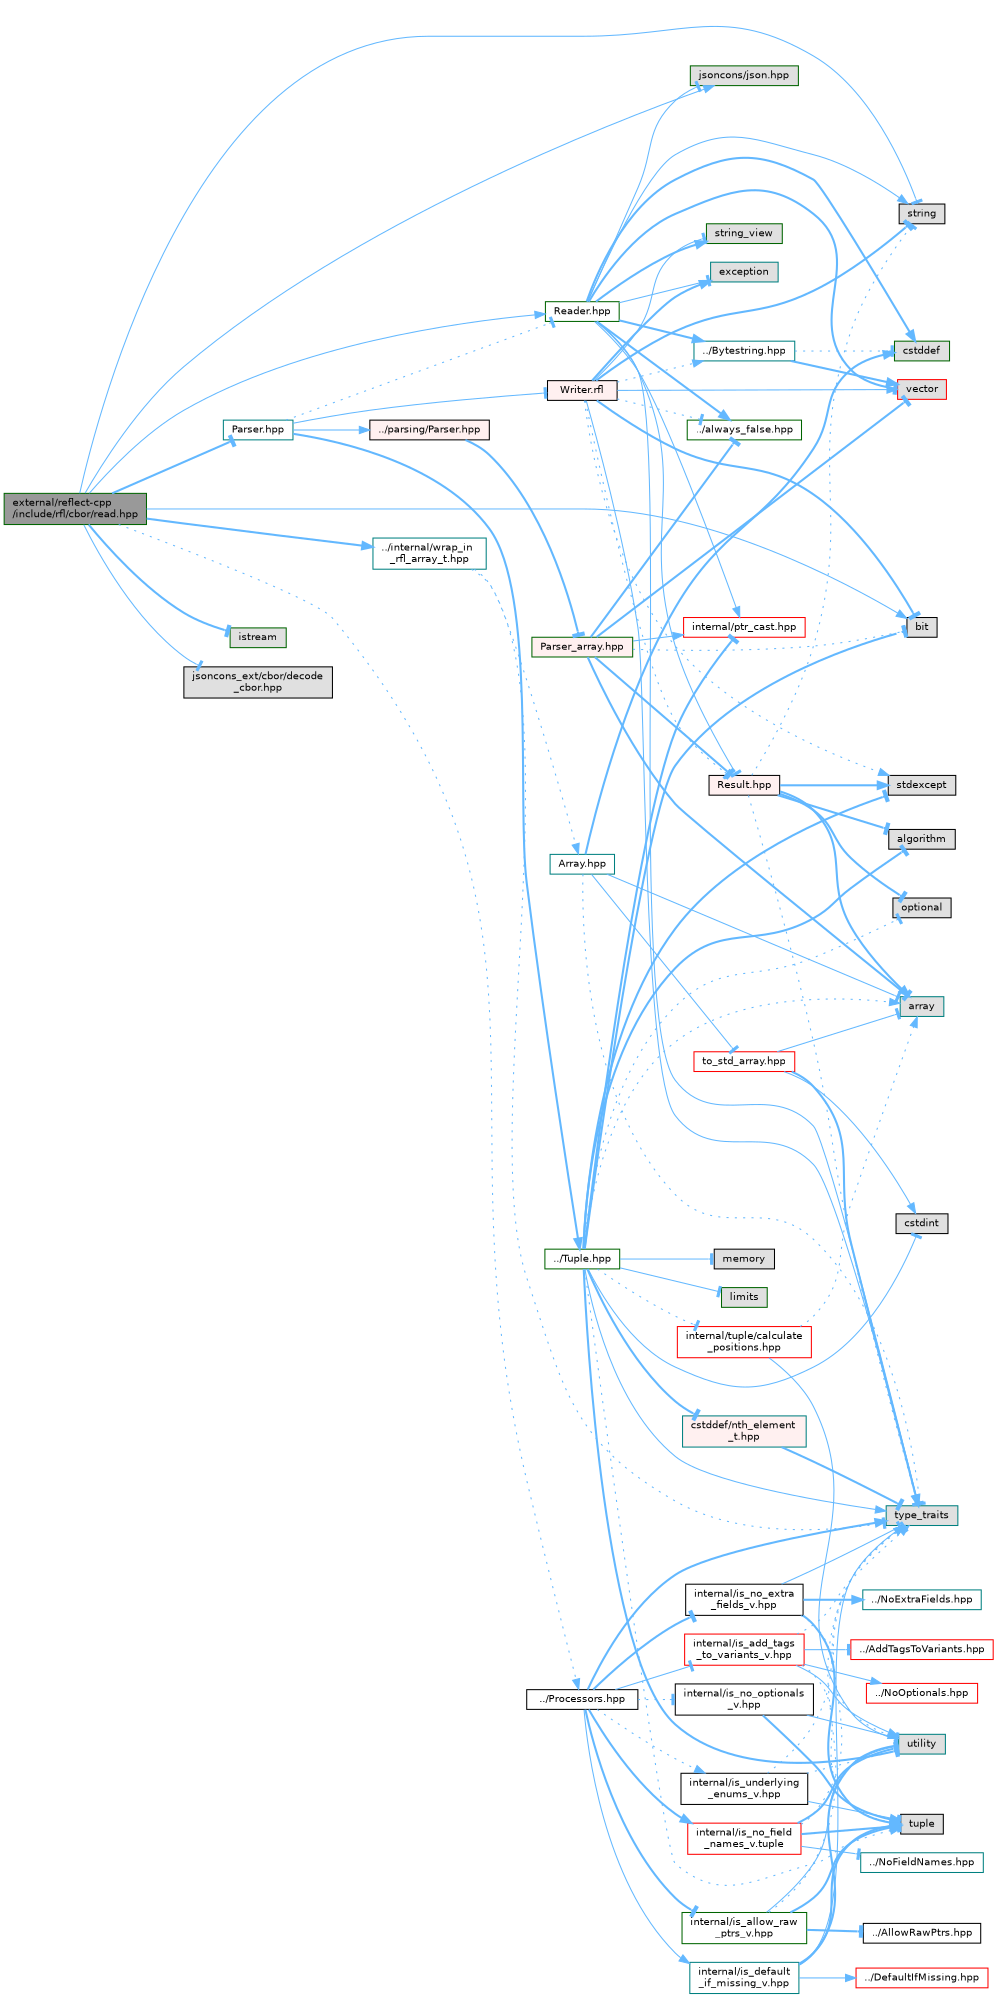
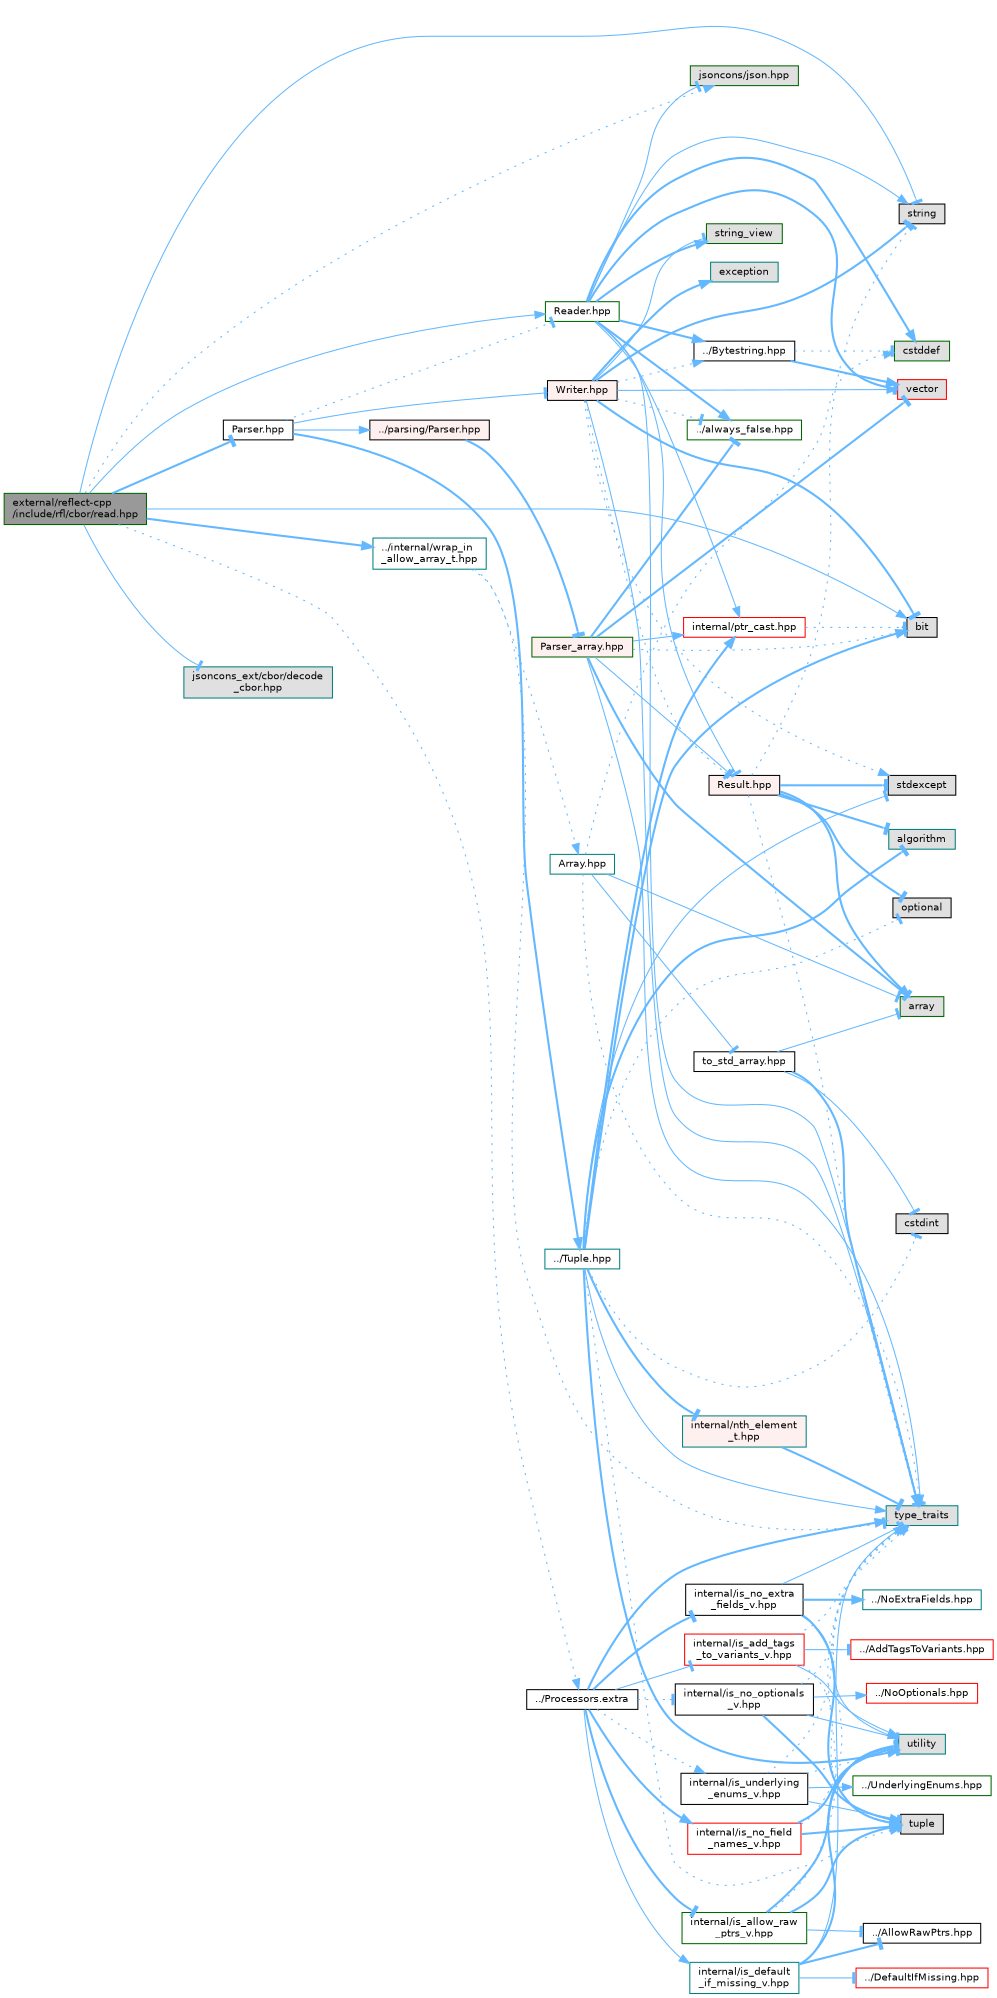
edge "external/reflect-cpp /include/rfl/cbor/read.hpp" -> "jsoncons/json.hpp": style solid -> dotted
edge "Reader.hpp" -> "exception": removed
node "../Bytestring.hpp": color teal -> black
node "Writer.rfl": label "Writer.rfl" -> "Writer.hpp"
node "Parser.hpp": color teal -> black
node "../internal/wrap_in _rfl_array_t.hpp": label "../internal/wrap_in _rfl_array_t.hpp" -> "../internal/wrap_in _allow_array_t.hpp"
edge "Array.hpp" -> "cstddef": style bold -> dotted
edge "internal/ptr_cast.hpp" -> "bit": added
node "istream": removed
node "jsoncons_ext/cbor/decode _cbor.hpp": color black -> teal
edge "Parser_array.hpp" -> "Result.hpp": style bold -> solid
edge "../Tuple.hpp" -> "bit": arrowhead tee -> normal
edge "Result.hpp" -> "stdexcept": arrowhead normal -> tee
node "algorithm": color black -> teal
edge "../Tuple.hpp" -> "internal/ptr_cast.hpp": arrowhead tee -> normal
edge "../Tuple.hpp" -> "stdexcept": style bold -> solid
node "array": color teal -> darkgreen
edge "../Tuple.hpp" -> "array": removed
node "to_std_array.hpp": color red -> black
edge "to_std_array.hpp" -> "cstdint": arrowhead normal -> tee
edge "Parser_array.hpp" -> "type_traits": added
node "../Tuple.hpp": color darkgreen -> teal
node "memory": removed
node "limits": removed
node "internal/tuple/calculate _positions.hpp": removed
edge "../Tuple.hpp" -> "cstdint": style solid -> dotted
node "cstddef/nth_element _t.hpp": label "cstddef/nth_element _t.hpp" -> "internal/nth_element _t.hpp"
edge "../Tuple.hpp" -> "utility": arrowhead tee -> normal
edge "internal/is_no_optionals _v.hpp" -> "type_traits": added
edge "internal/is_add_tags _to_variants_v.hpp" -> "../NoOptionals.hpp": now "internal/is_no_optionals _v.hpp" -> "../NoOptionals.hpp"
edge "internal/is_no_extra _fields_v.hpp" -> "utility": style dotted -> solid
node "../Processors.hpp": label "../Processors.hpp" -> "../Processors.extra"
node "../UnderlyingEnums.hpp": added
edge "internal/is_allow_raw _ptrs_v.hpp" -> "utility": style solid -> bold
node "internal/is_no_field _names_v.tuple": label "internal/is_no_field _names_v.tuple" -> "internal/is_no_field _names_v.hpp"
node "../NoFieldNames.hpp": removed
edge "internal/is_default _if_missing_v.hpp" -> "tuple": now "internal/is_default _if_missing_v.hpp" -> "../AllowRawPtrs.hpp"
edge "internal/is_allow_raw _ptrs_v.hpp" -> "../AllowRawPtrs.hpp": style bold -> solid
edge "internal/is_default _if_missing_v.hpp" -> "../DefaultIfMissing.hpp": arrowhead normal -> tee
